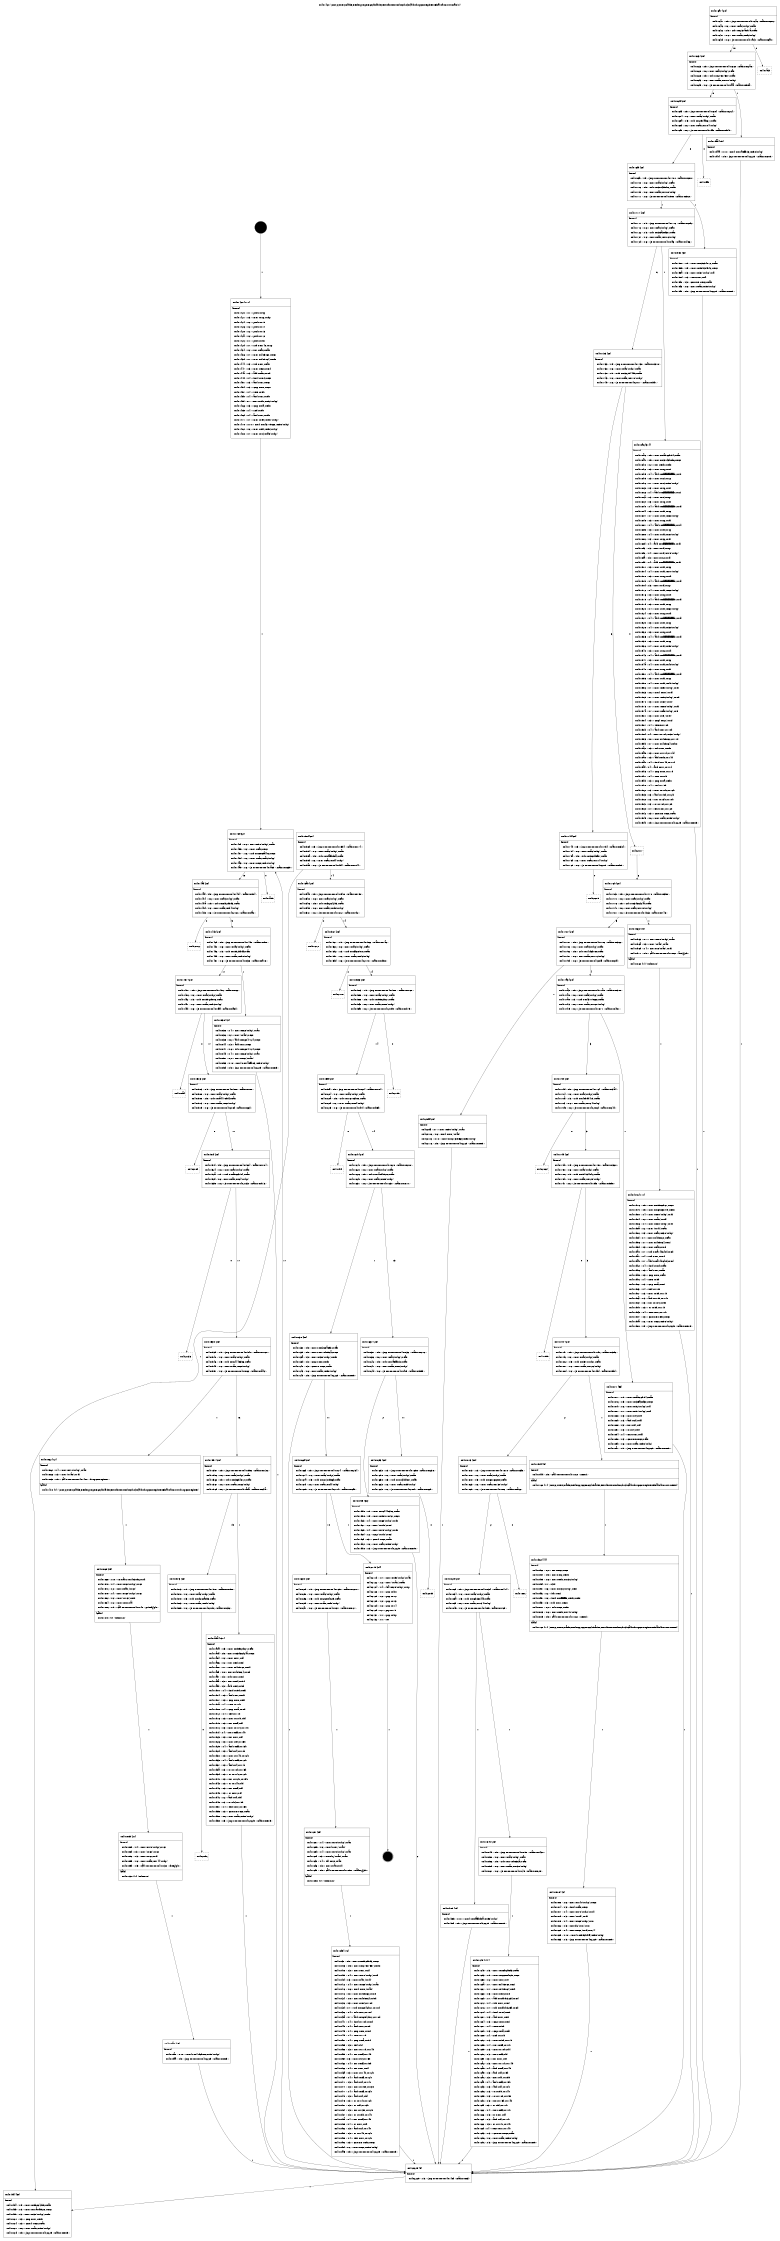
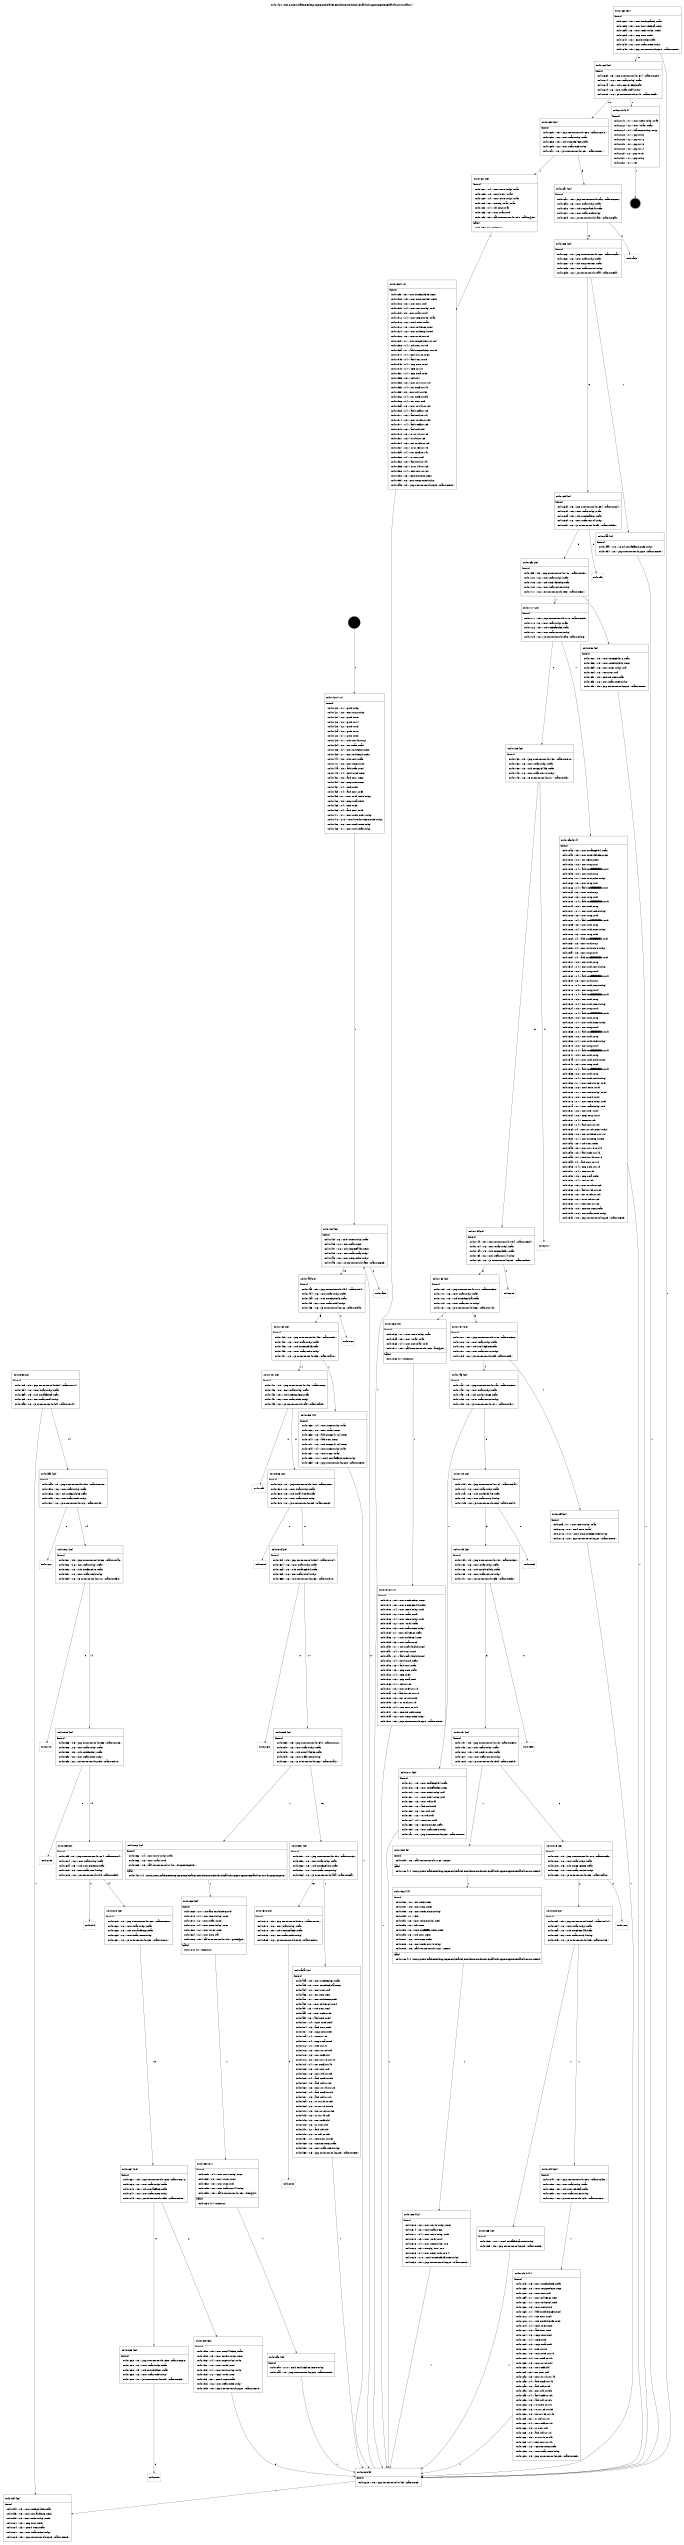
edge "0x4016a7 [28]" -> "0x4016c3 [28]": label " 18" -> " 9"
edge "0x40168b [28]" -> "0x4016a7 [28]": added, label "9"
edge "0x402017" -> "0x40176b [28]": now "0x40174f [28]" -> "0x40176b [28]"
edge "0x40161b [28]" -> "0x401c30 [30]": removed, label "1"
